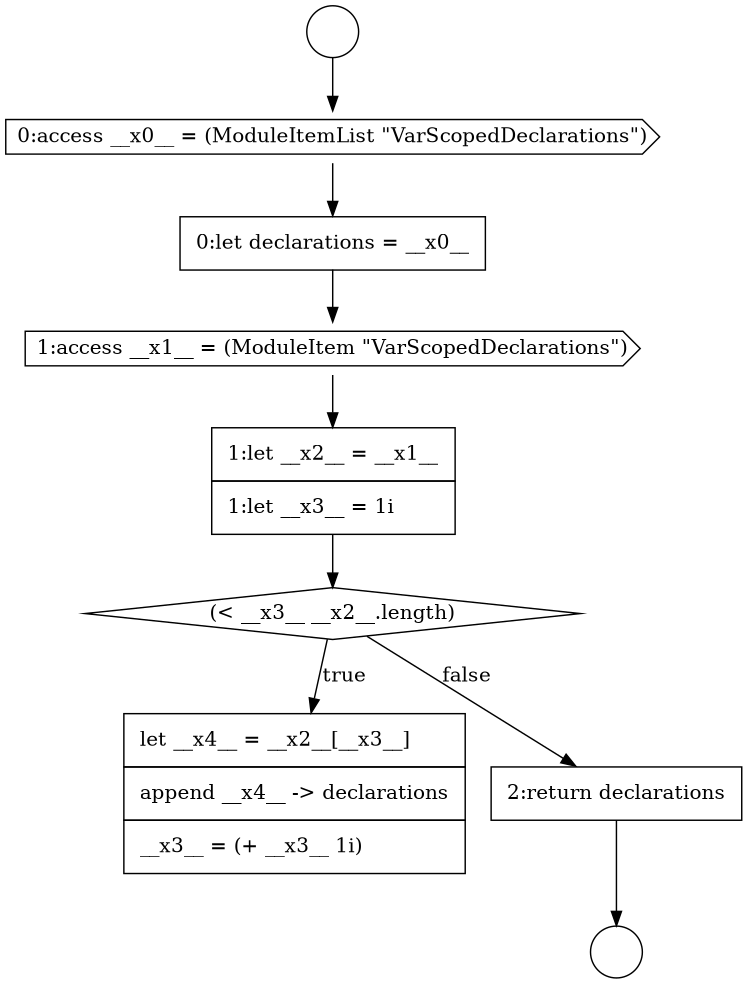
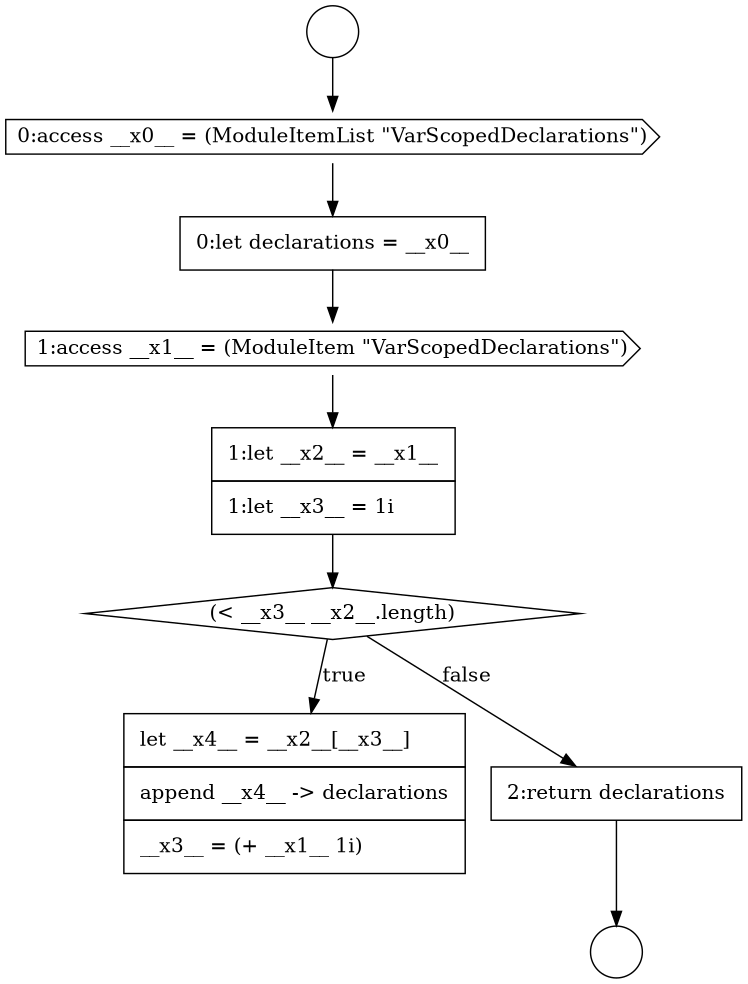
node "let __x4__ = __x2__[__x3__]": text "__x3__ = (+ __x3__ 1i)" -> "__x3__ = (+ __x1__ 1i)"
